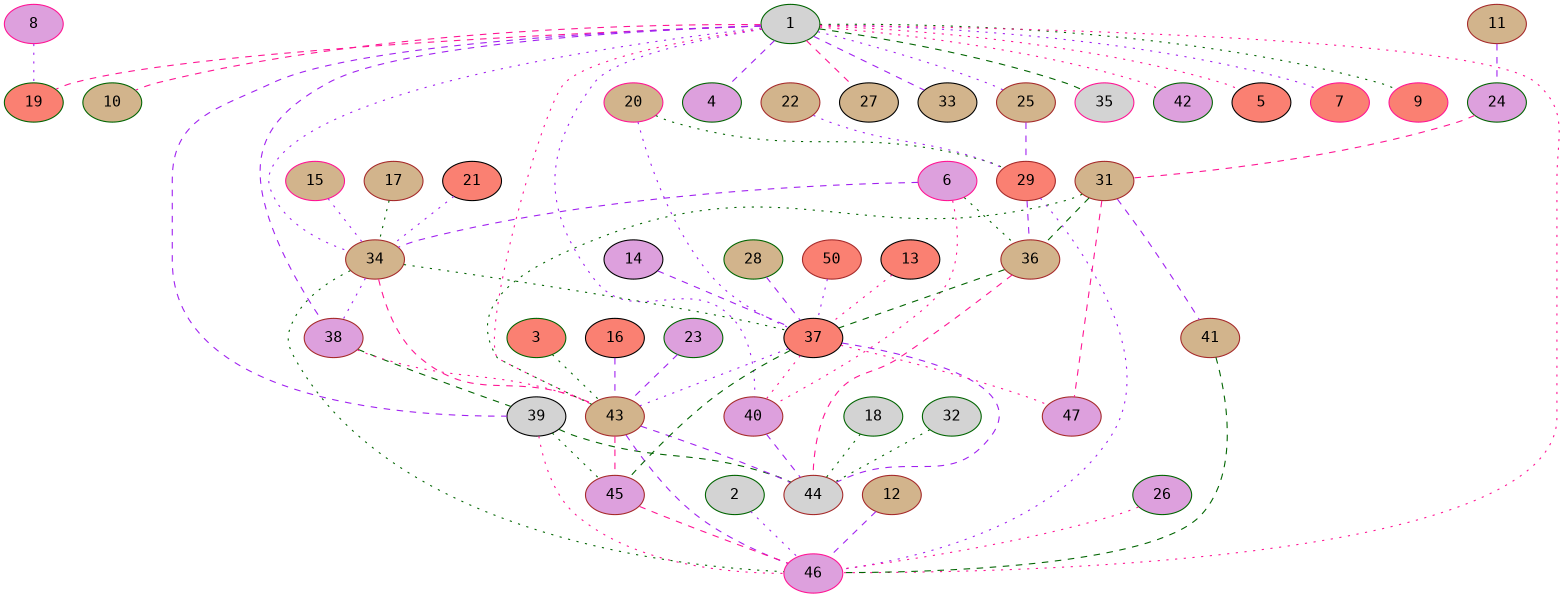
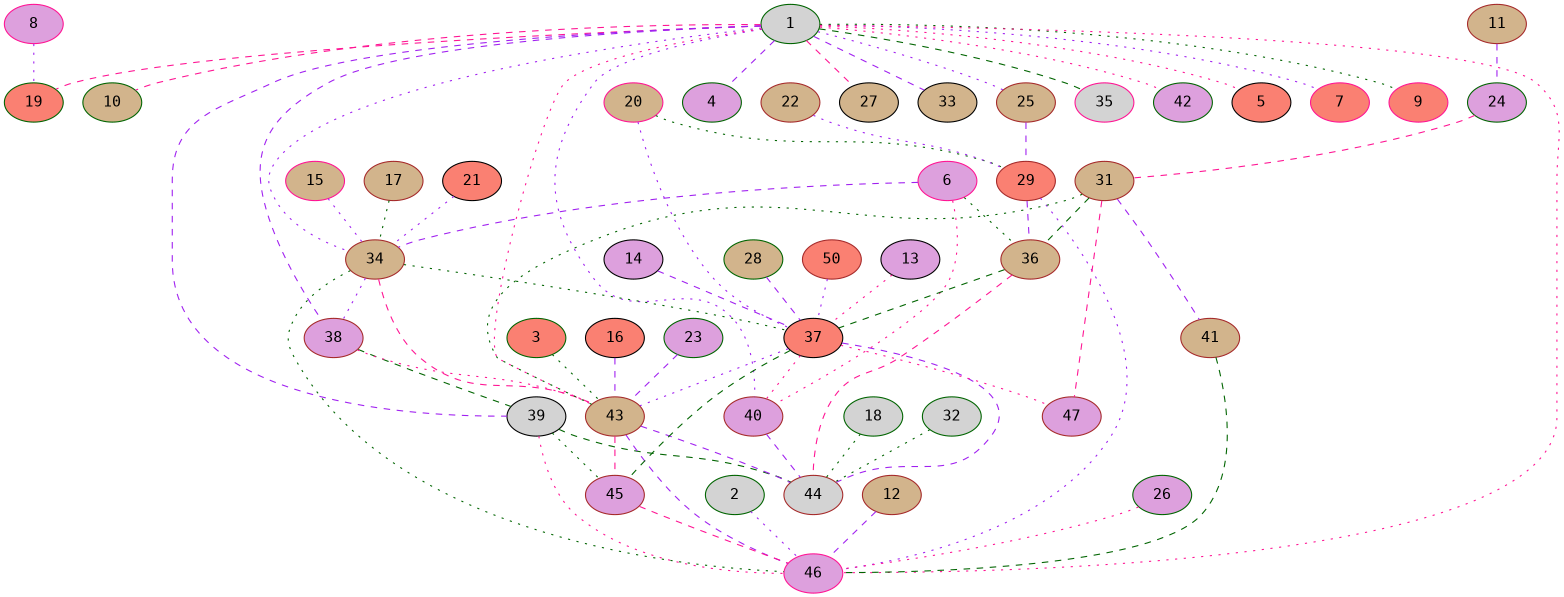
node "13": fillcolor salmon -> plum
